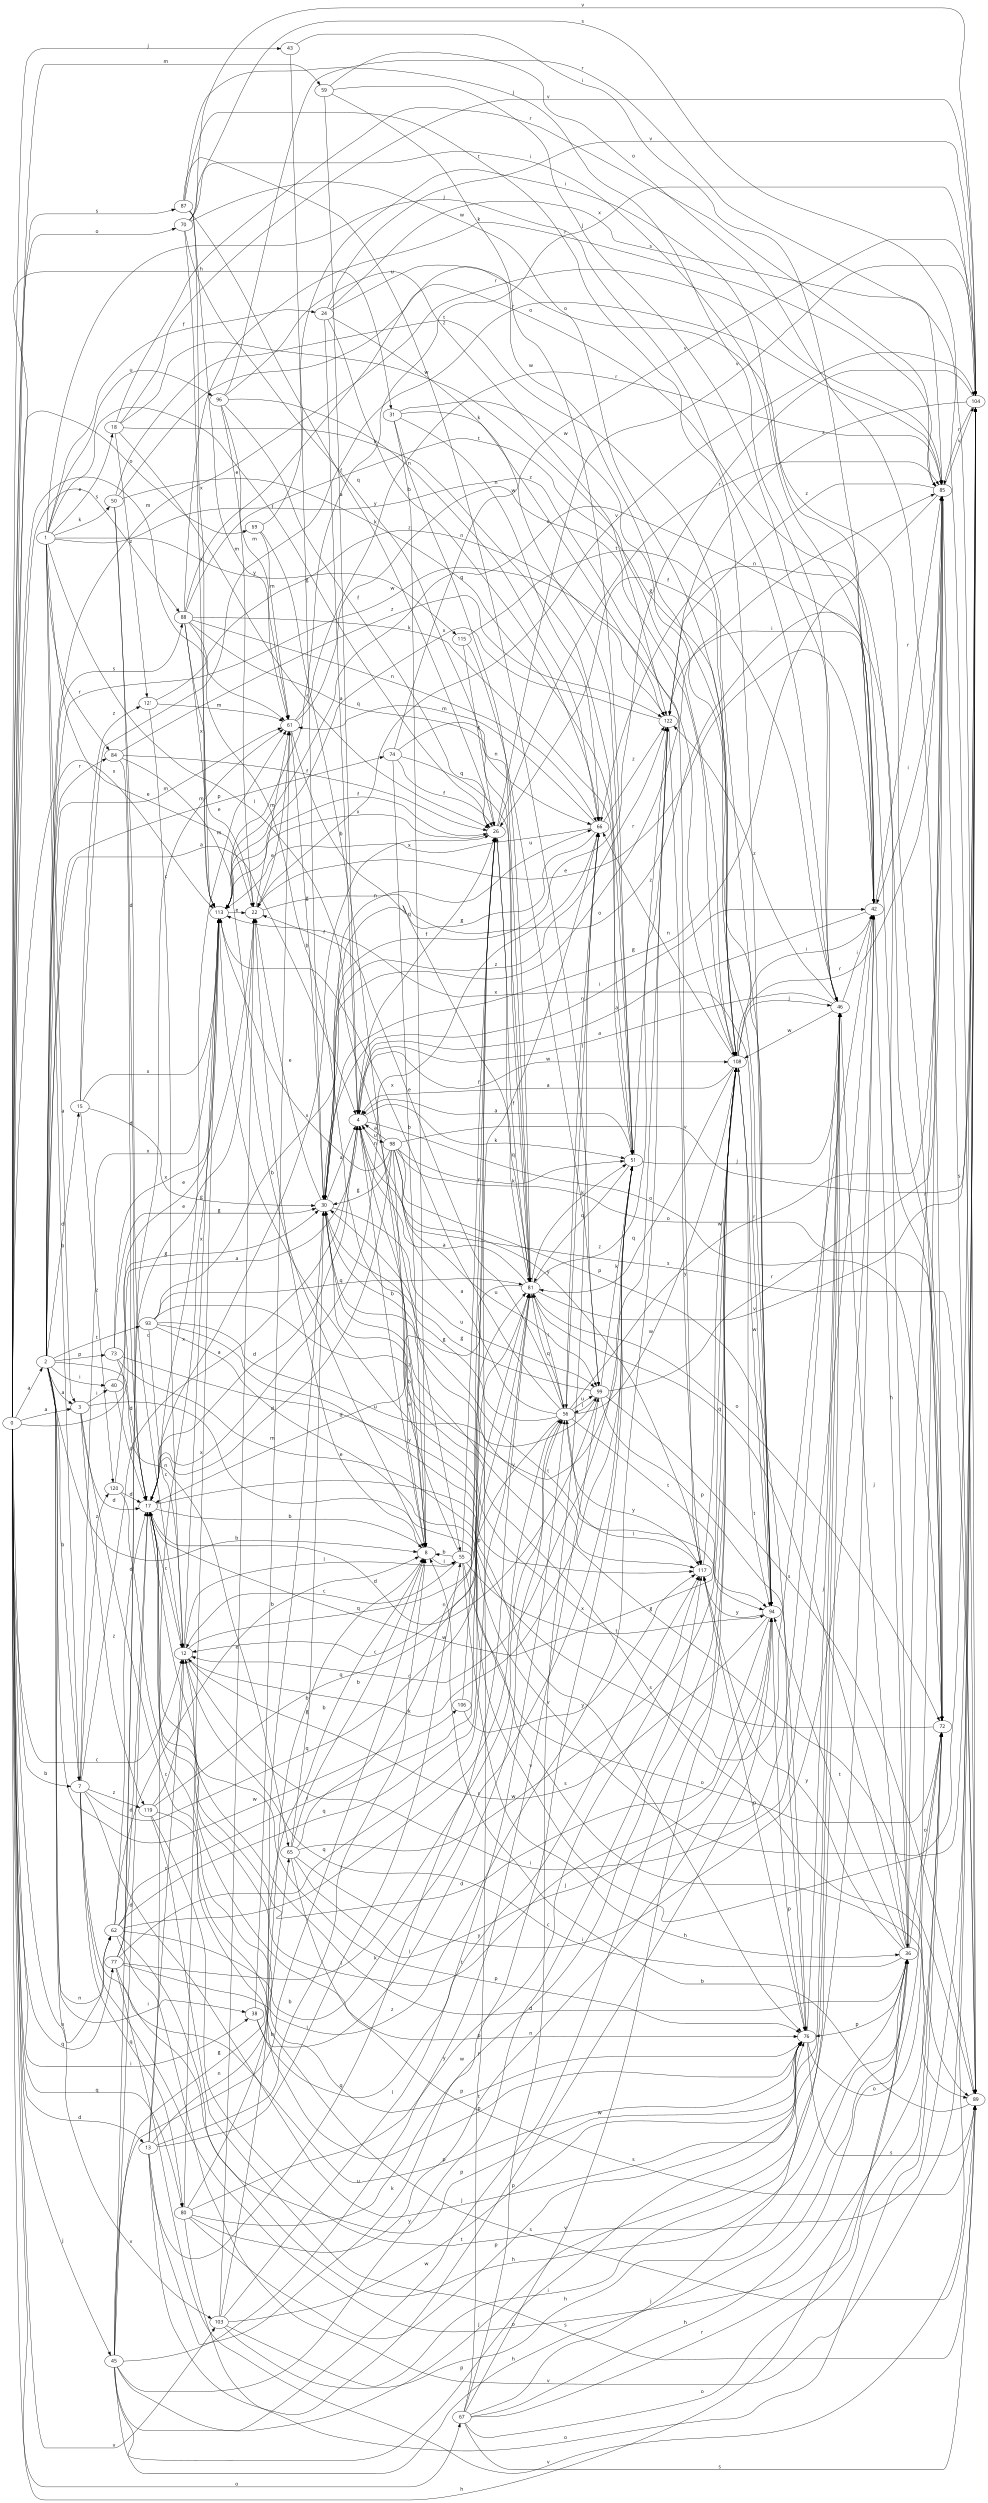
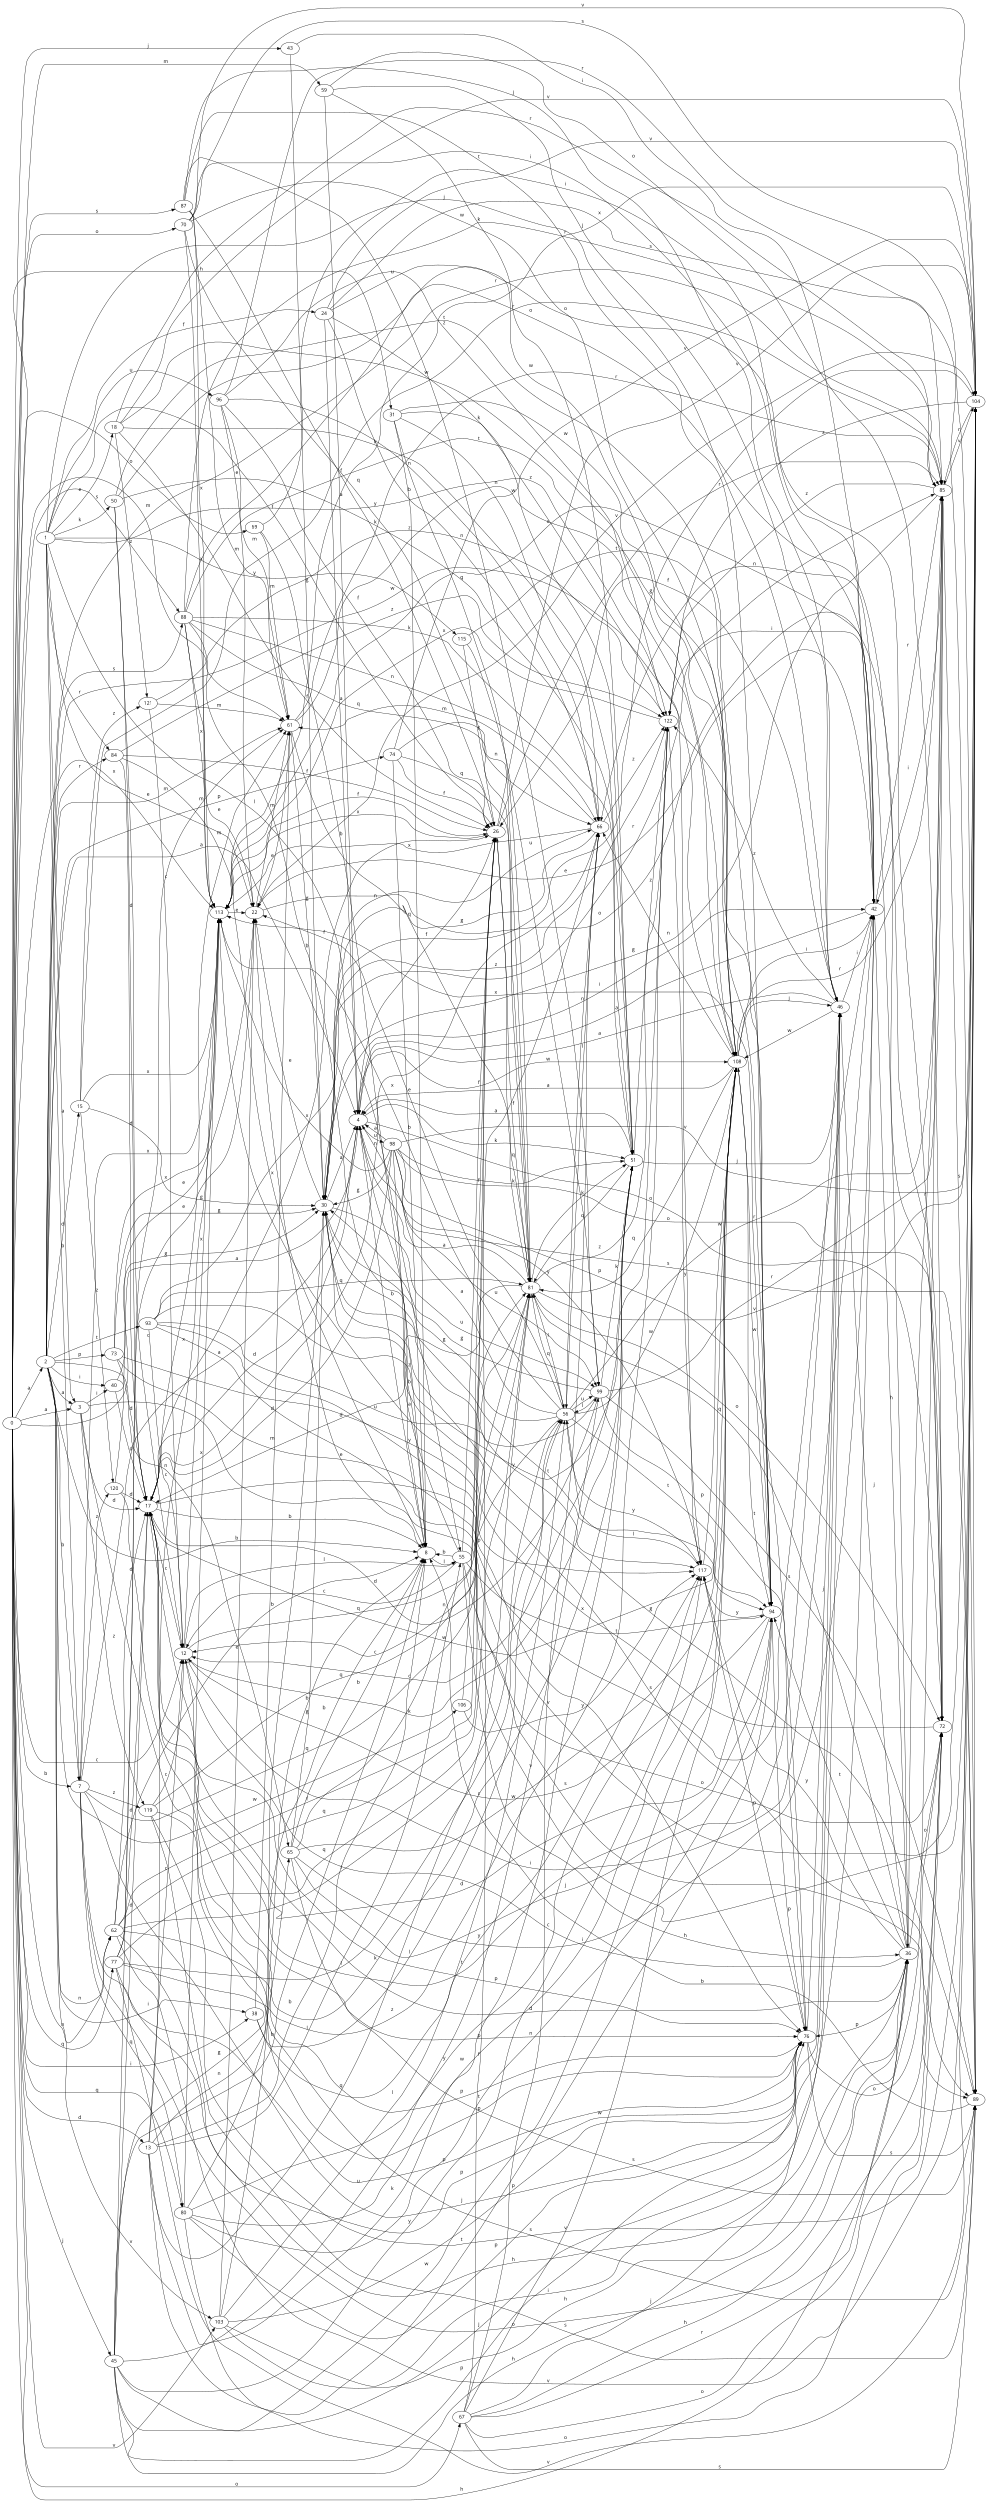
edge "84" -> "8": label "b" -> "x"
